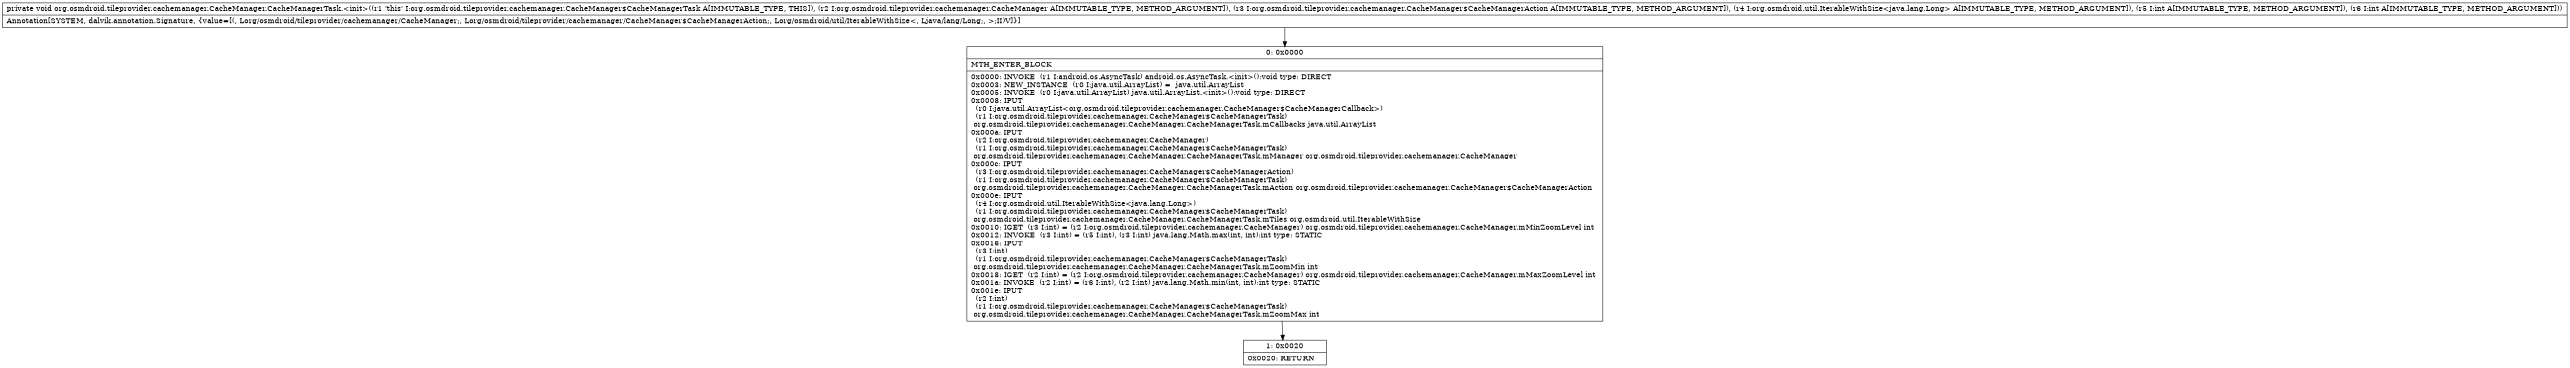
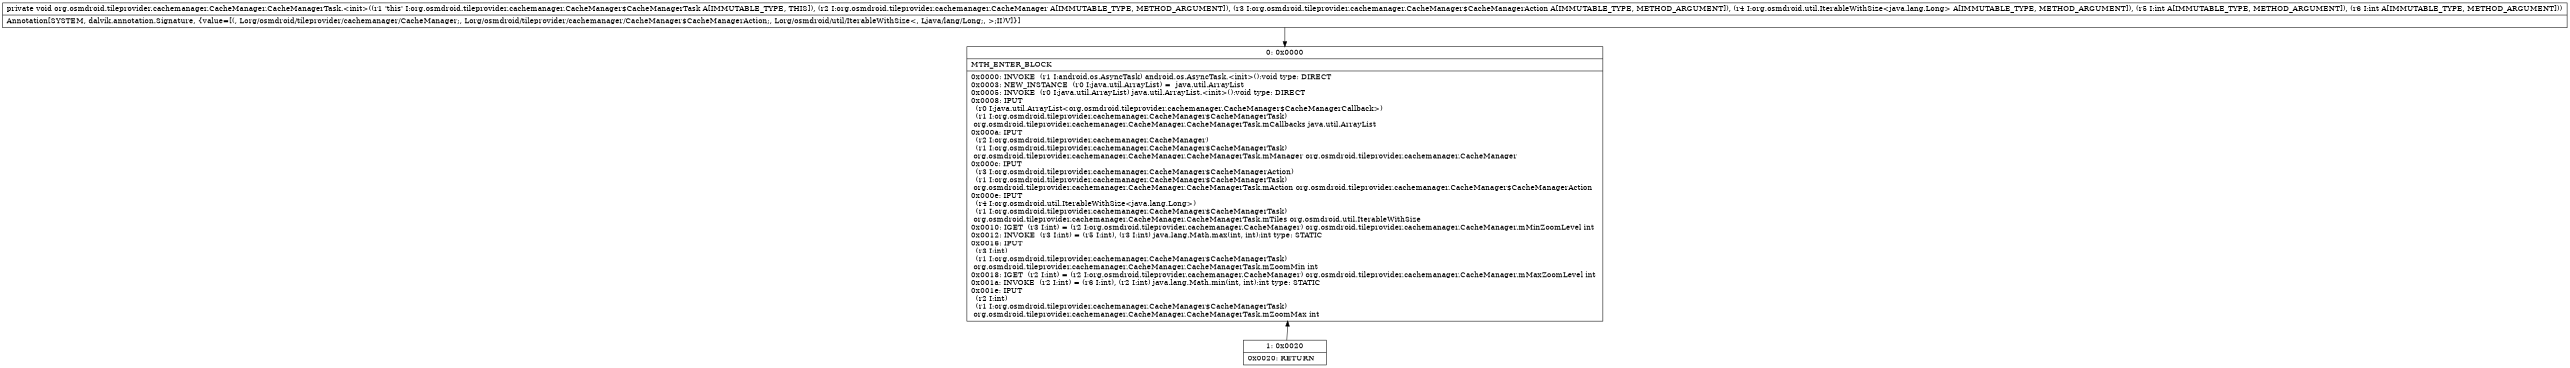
edge "0: 0x0000" -> "1: 0x0020": reversed
